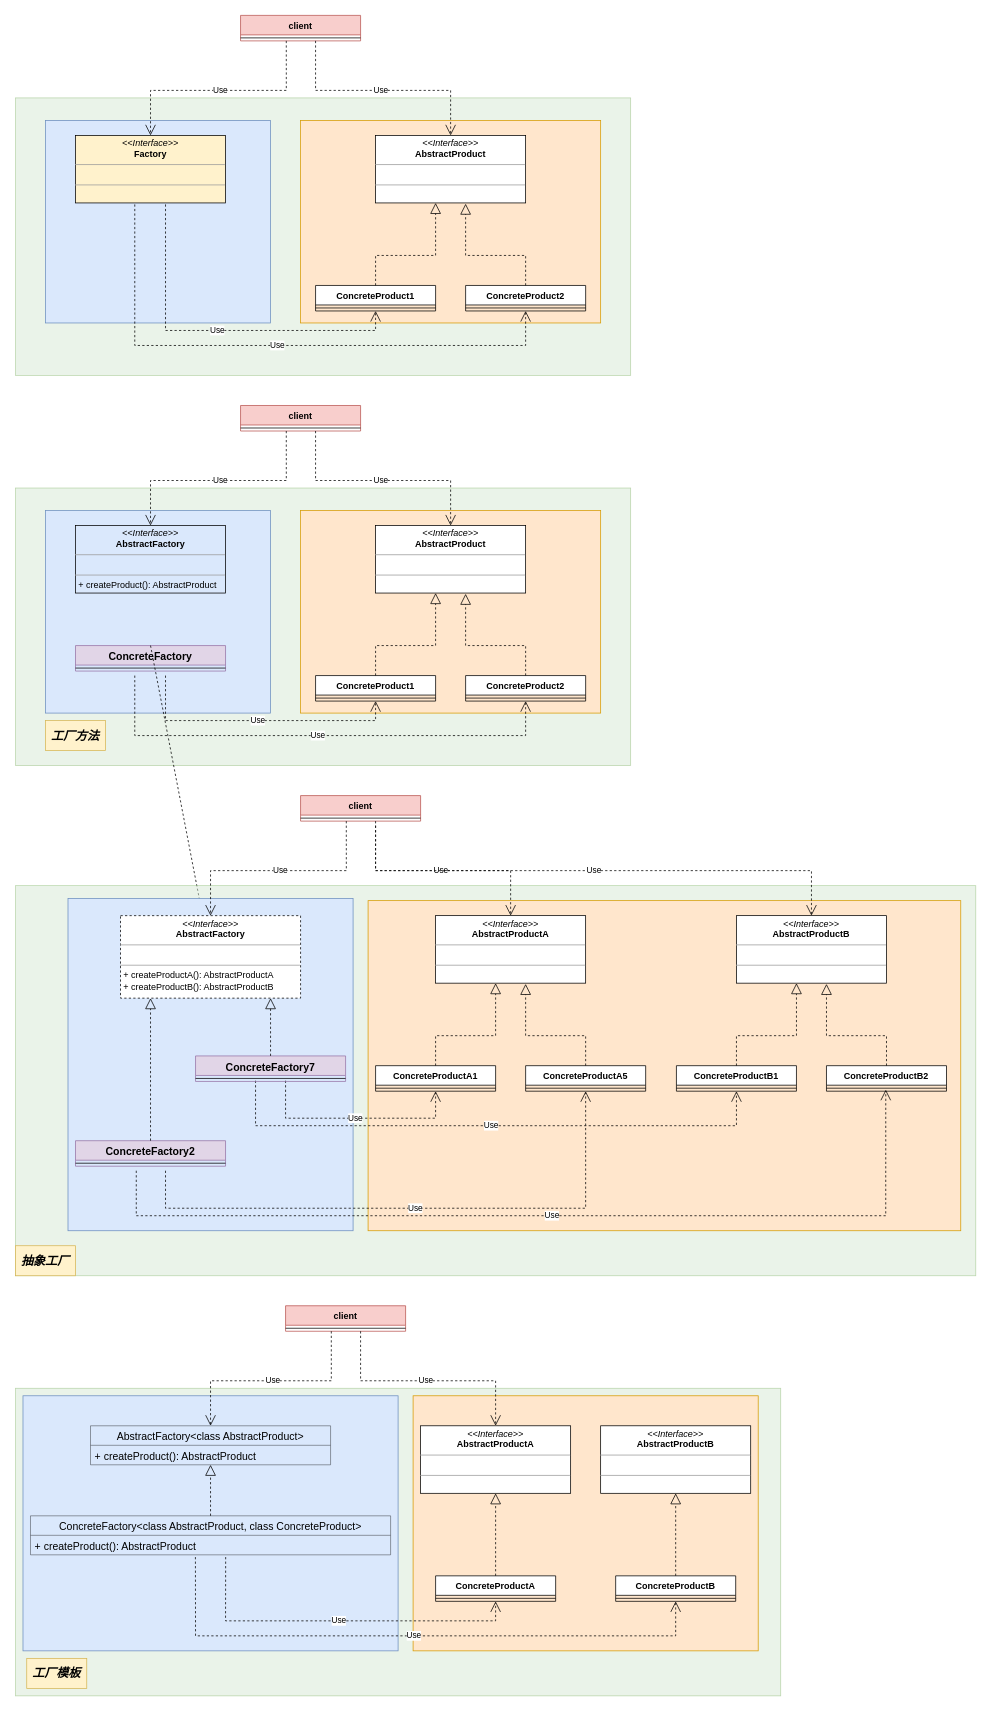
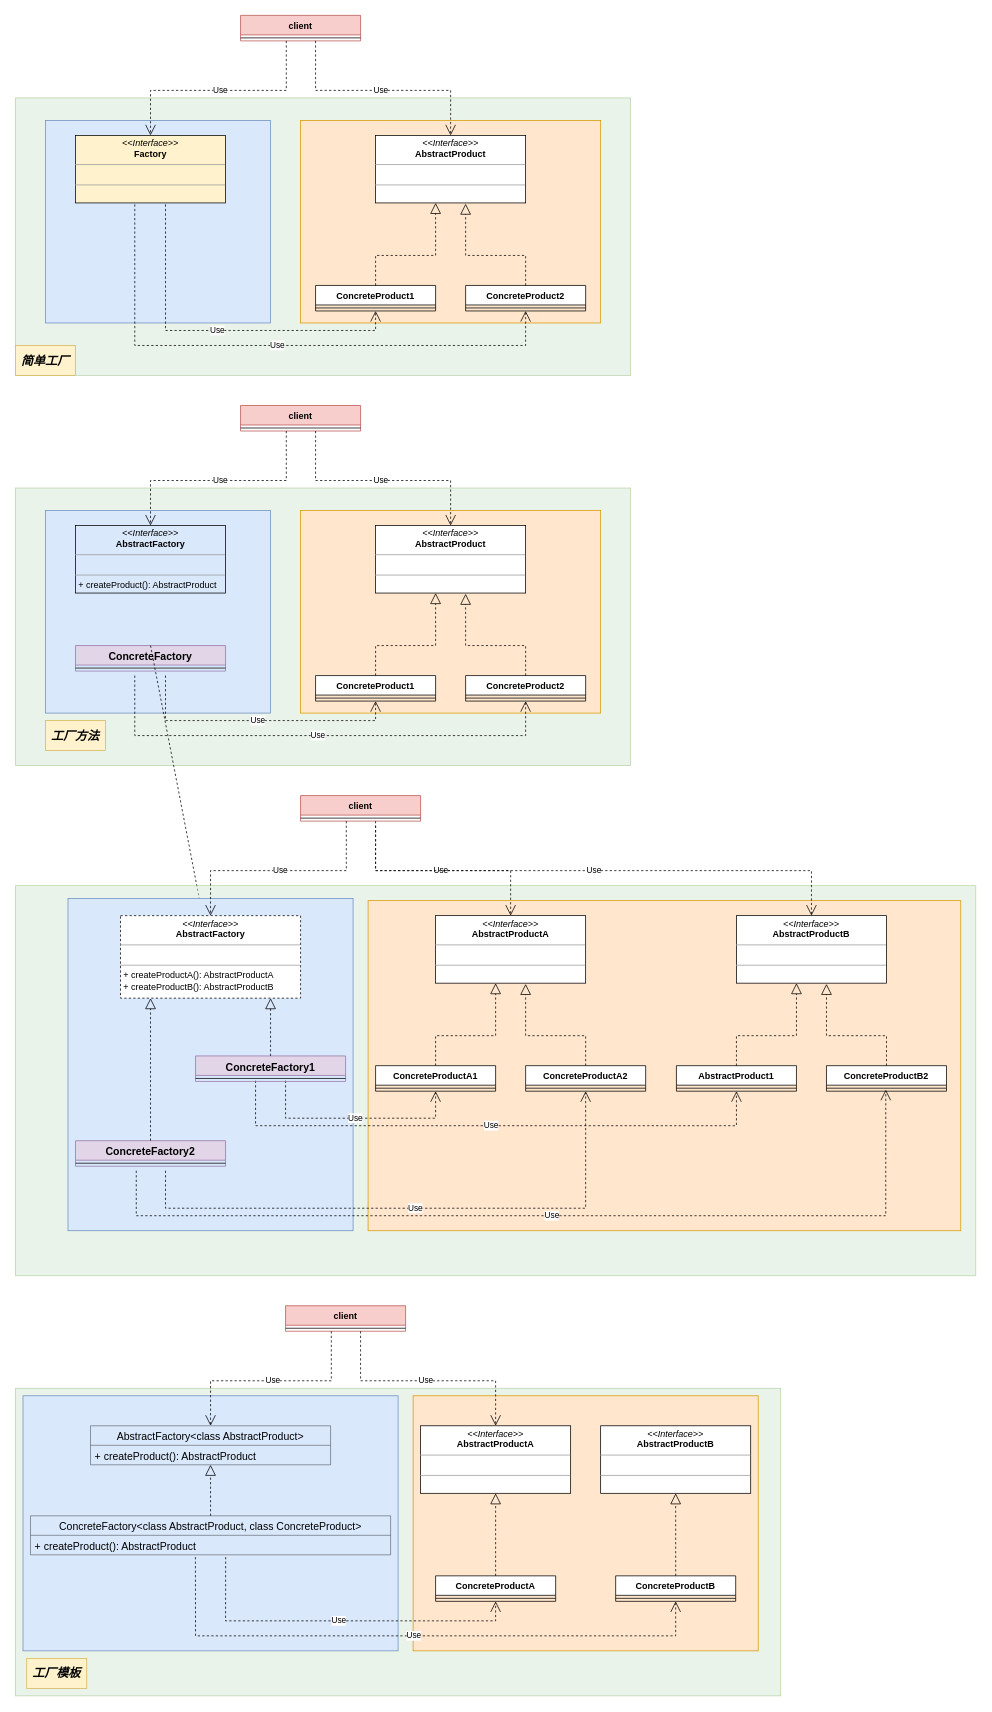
node "简单工厂": added
node "ConcreteFactory7": label "ConcreteFactory7" -> "ConcreteFactory1"
node "ConcreteProductA5": label "ConcreteProductA5" -> "ConcreteProductA2"
node "ConcreteProductB1": label "ConcreteProductB1" -> "AbstractProduct1"
node "抽象工厂": removed
